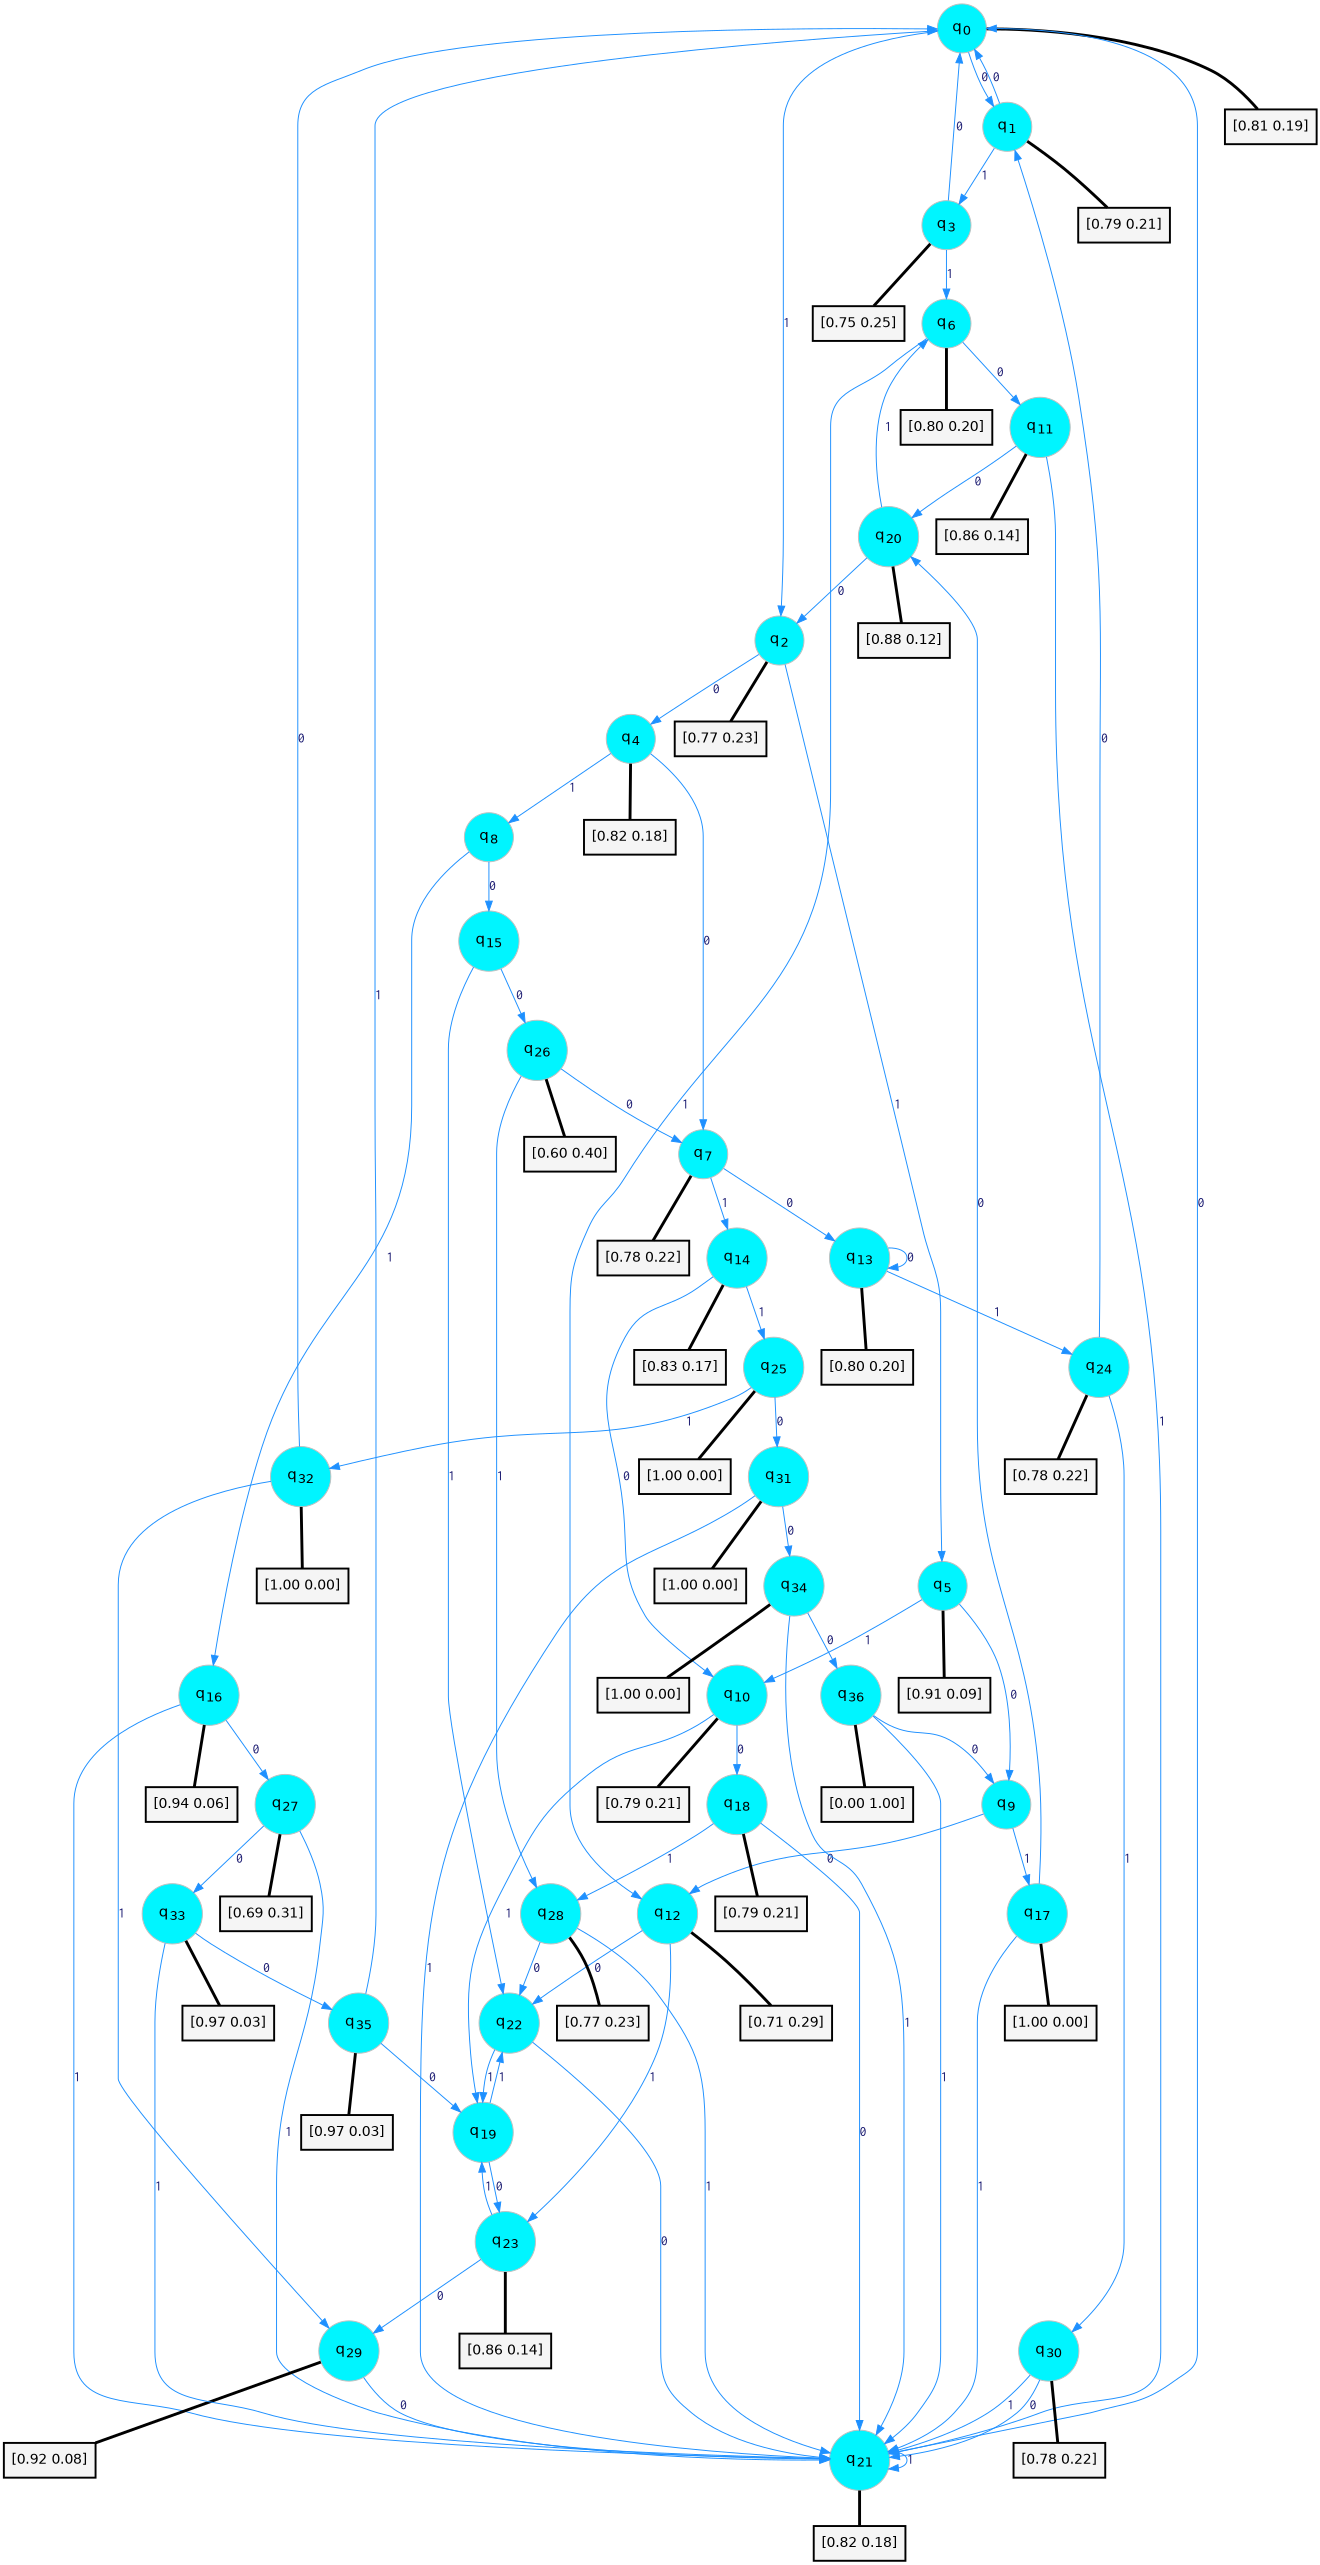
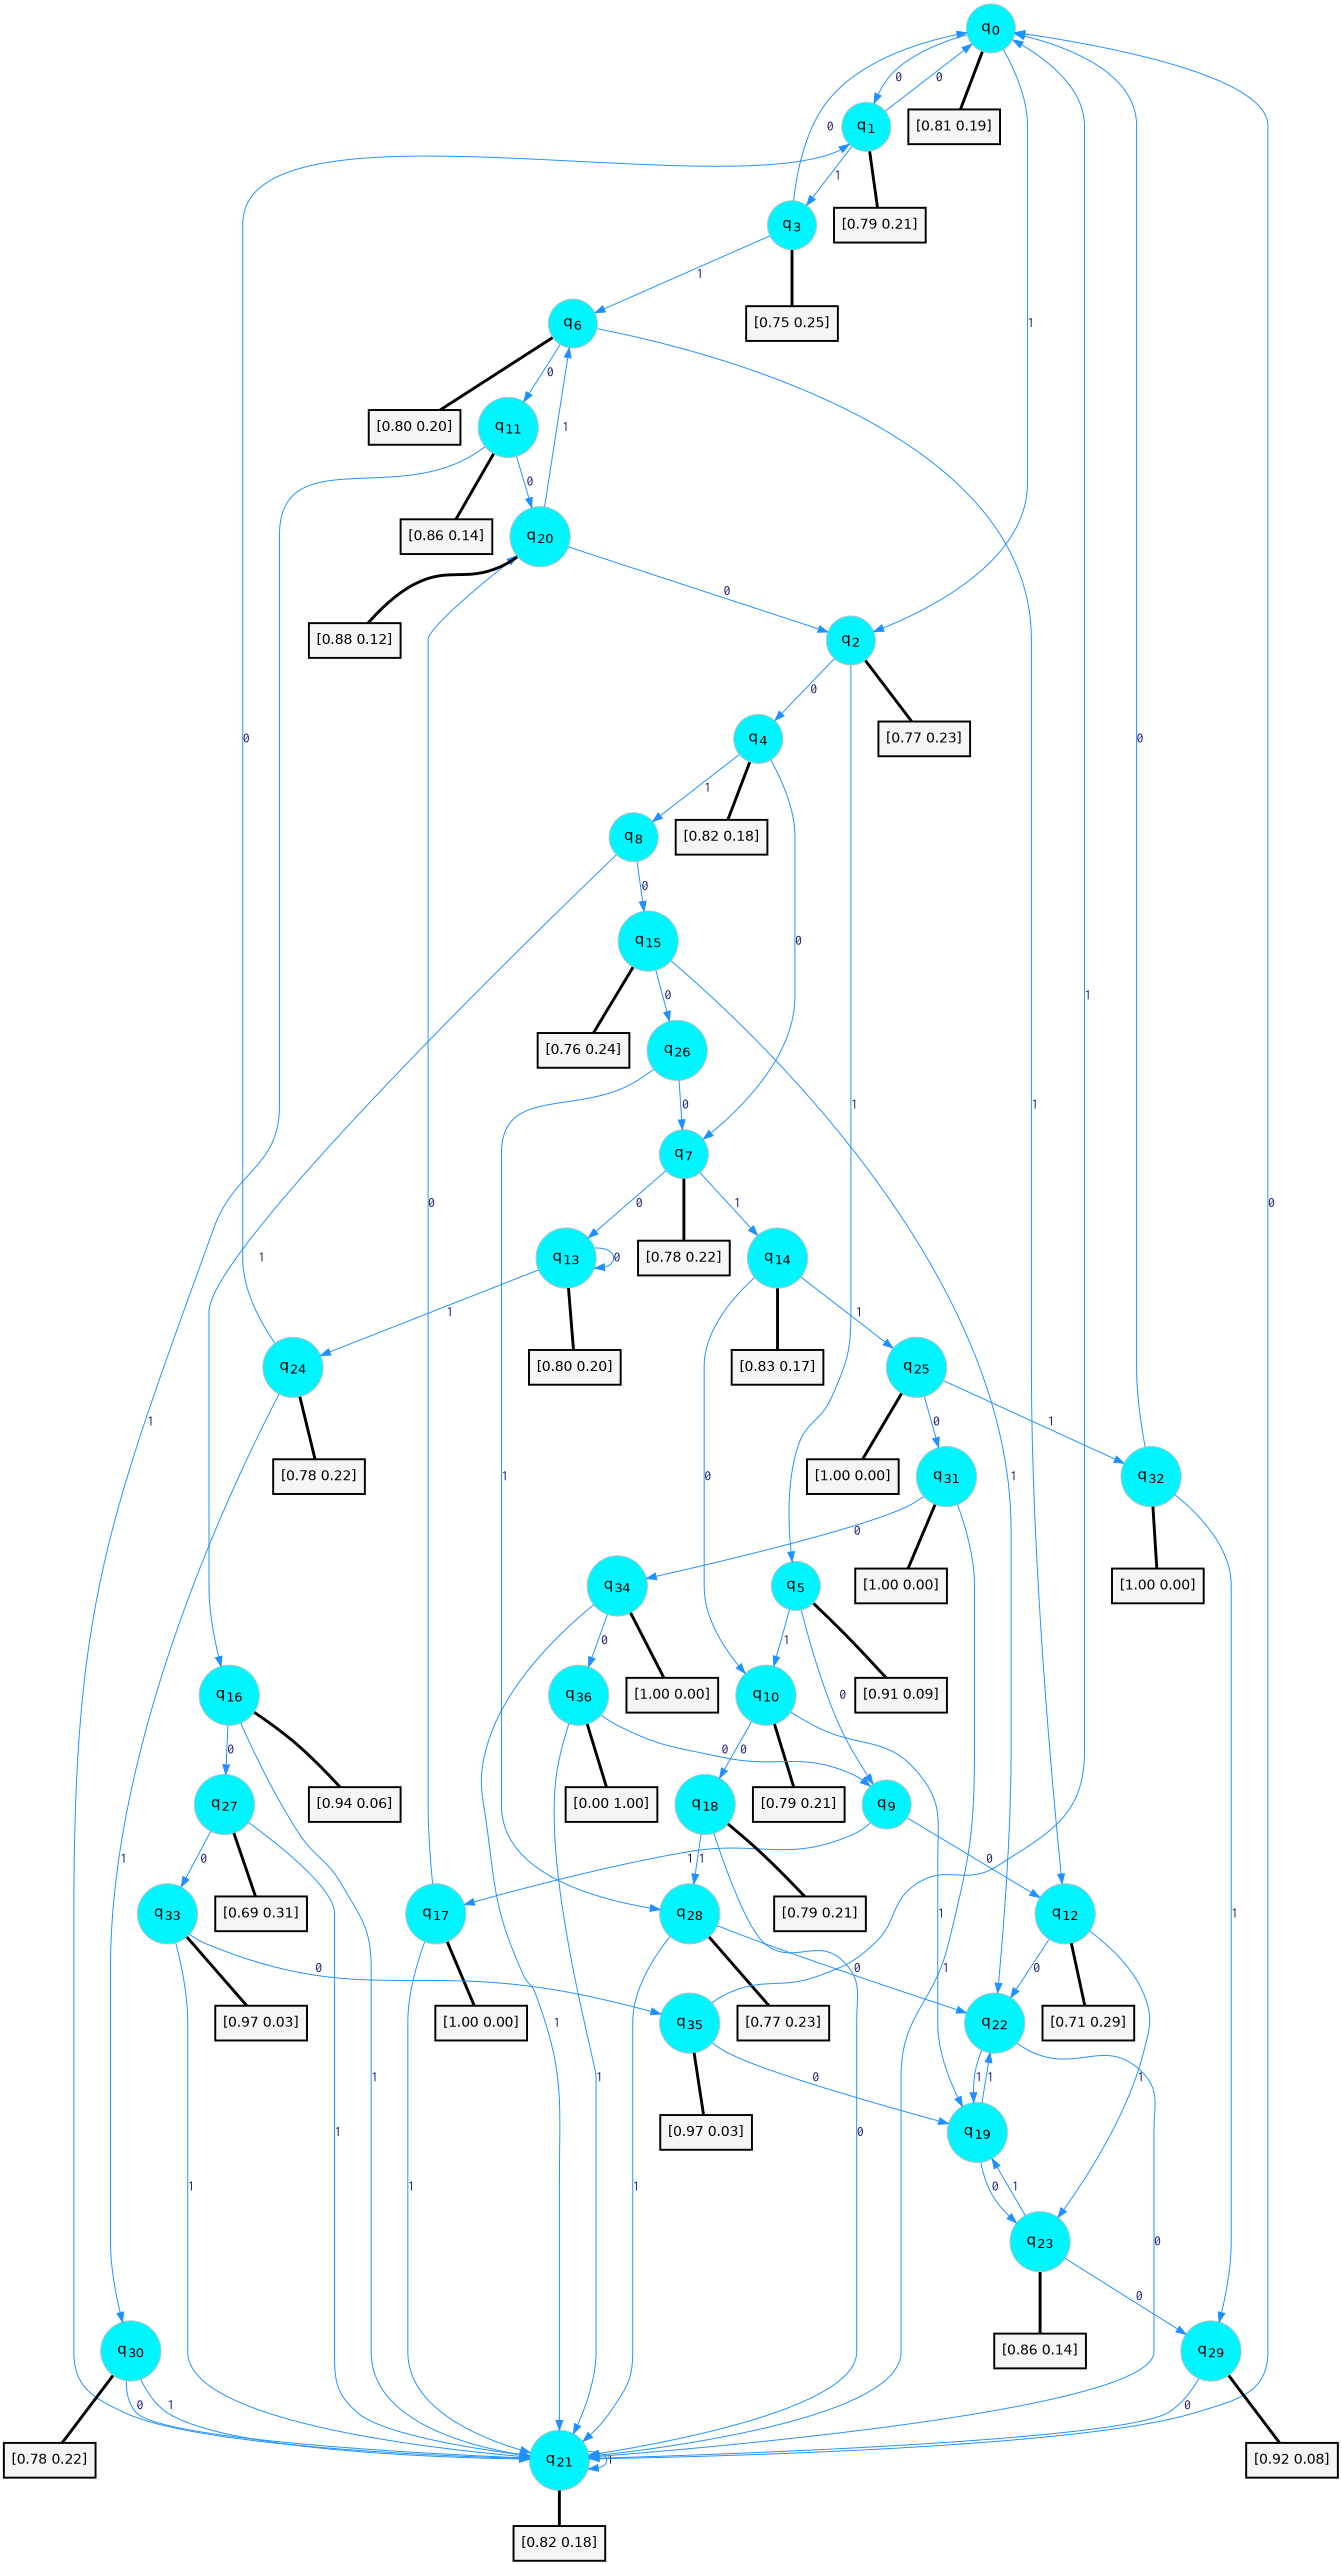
node "[0.76 0.24]": added
node "[0.60 0.40]": removed
